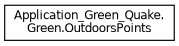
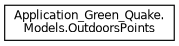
node "Application_Green_Quake. Green.OutdoorsPoints": label "Application_Green_Quake. Green.OutdoorsPoints" -> "Application_Green_Quake. Models.OutdoorsPoints"
